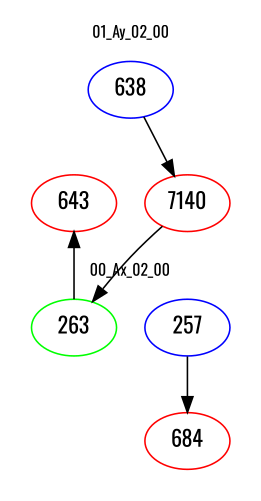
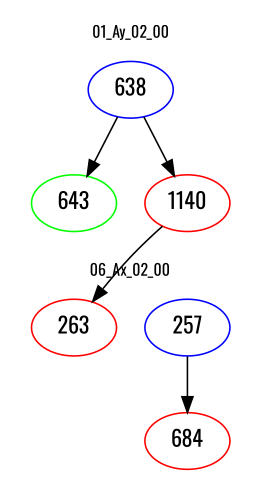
node "643": color red -> green
node "7140": label "7140" -> "1140"
cluster "00_Ax_02_00": label "00_Ax_02_00" -> "06_Ax_02_00"
edge "263" -> "643": now "638" -> "643"
node "263": color green -> red
